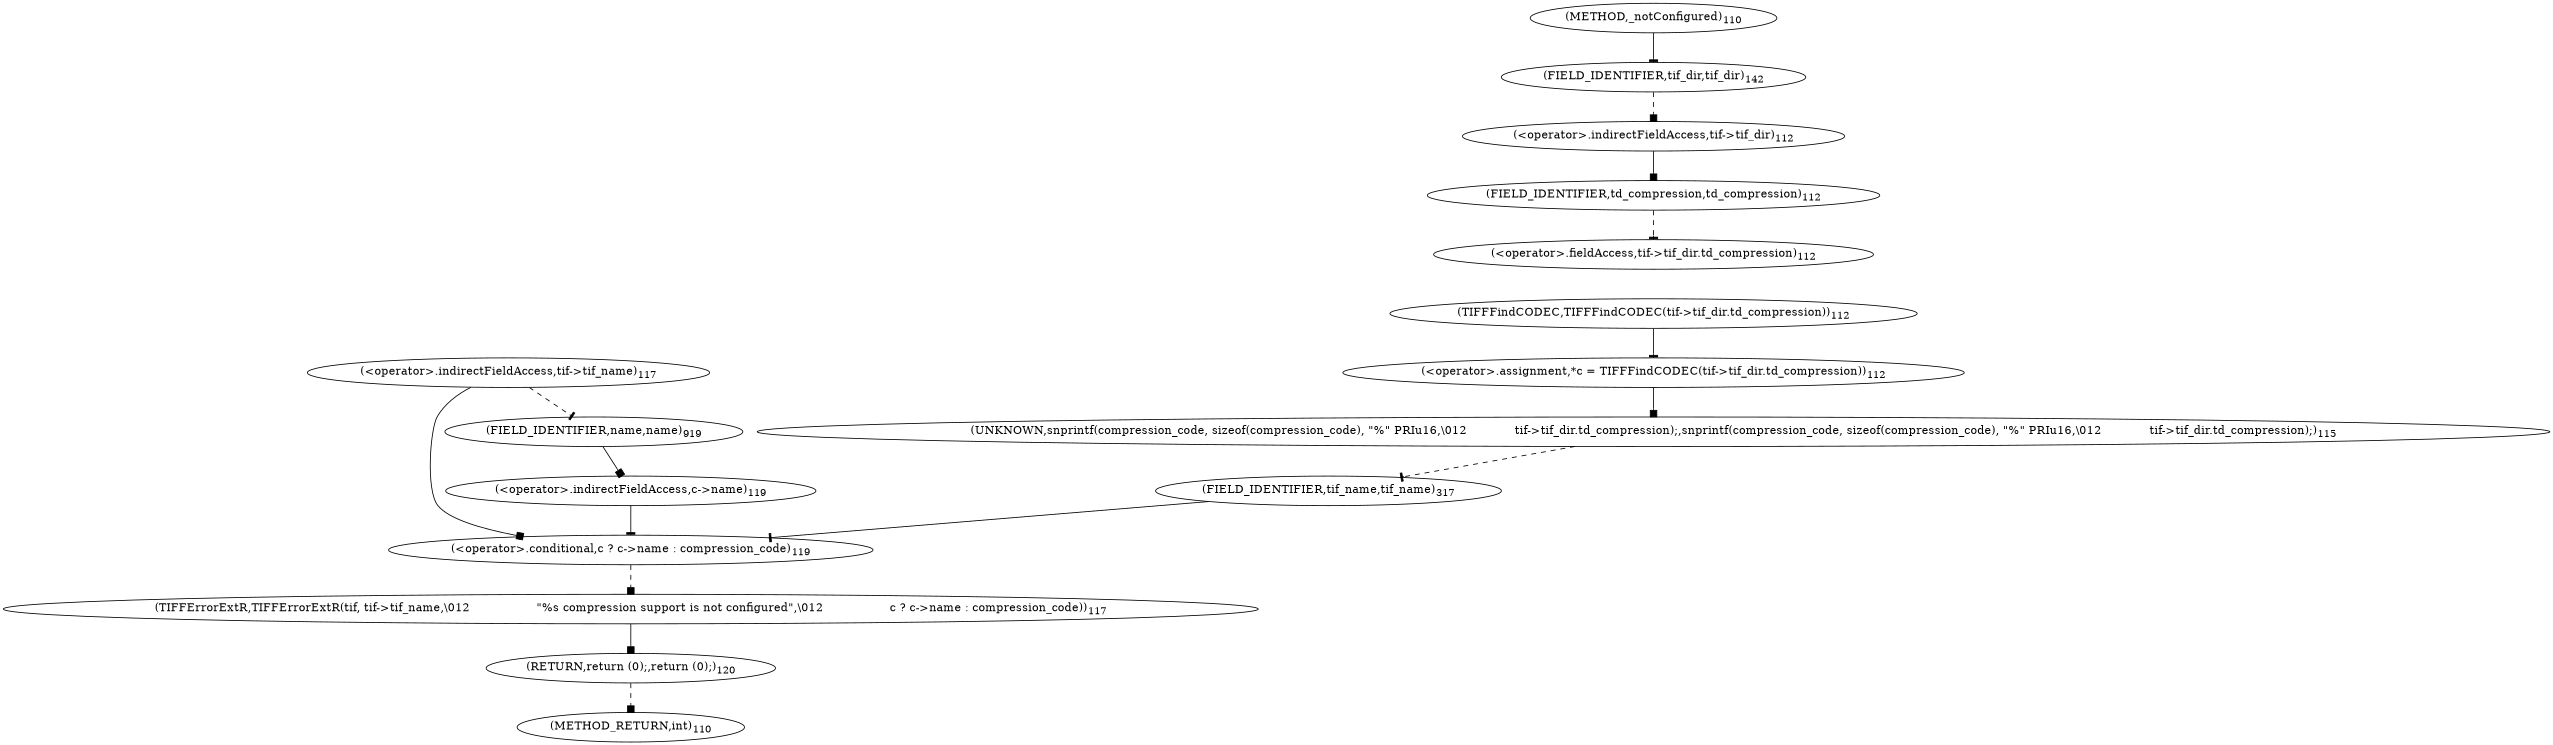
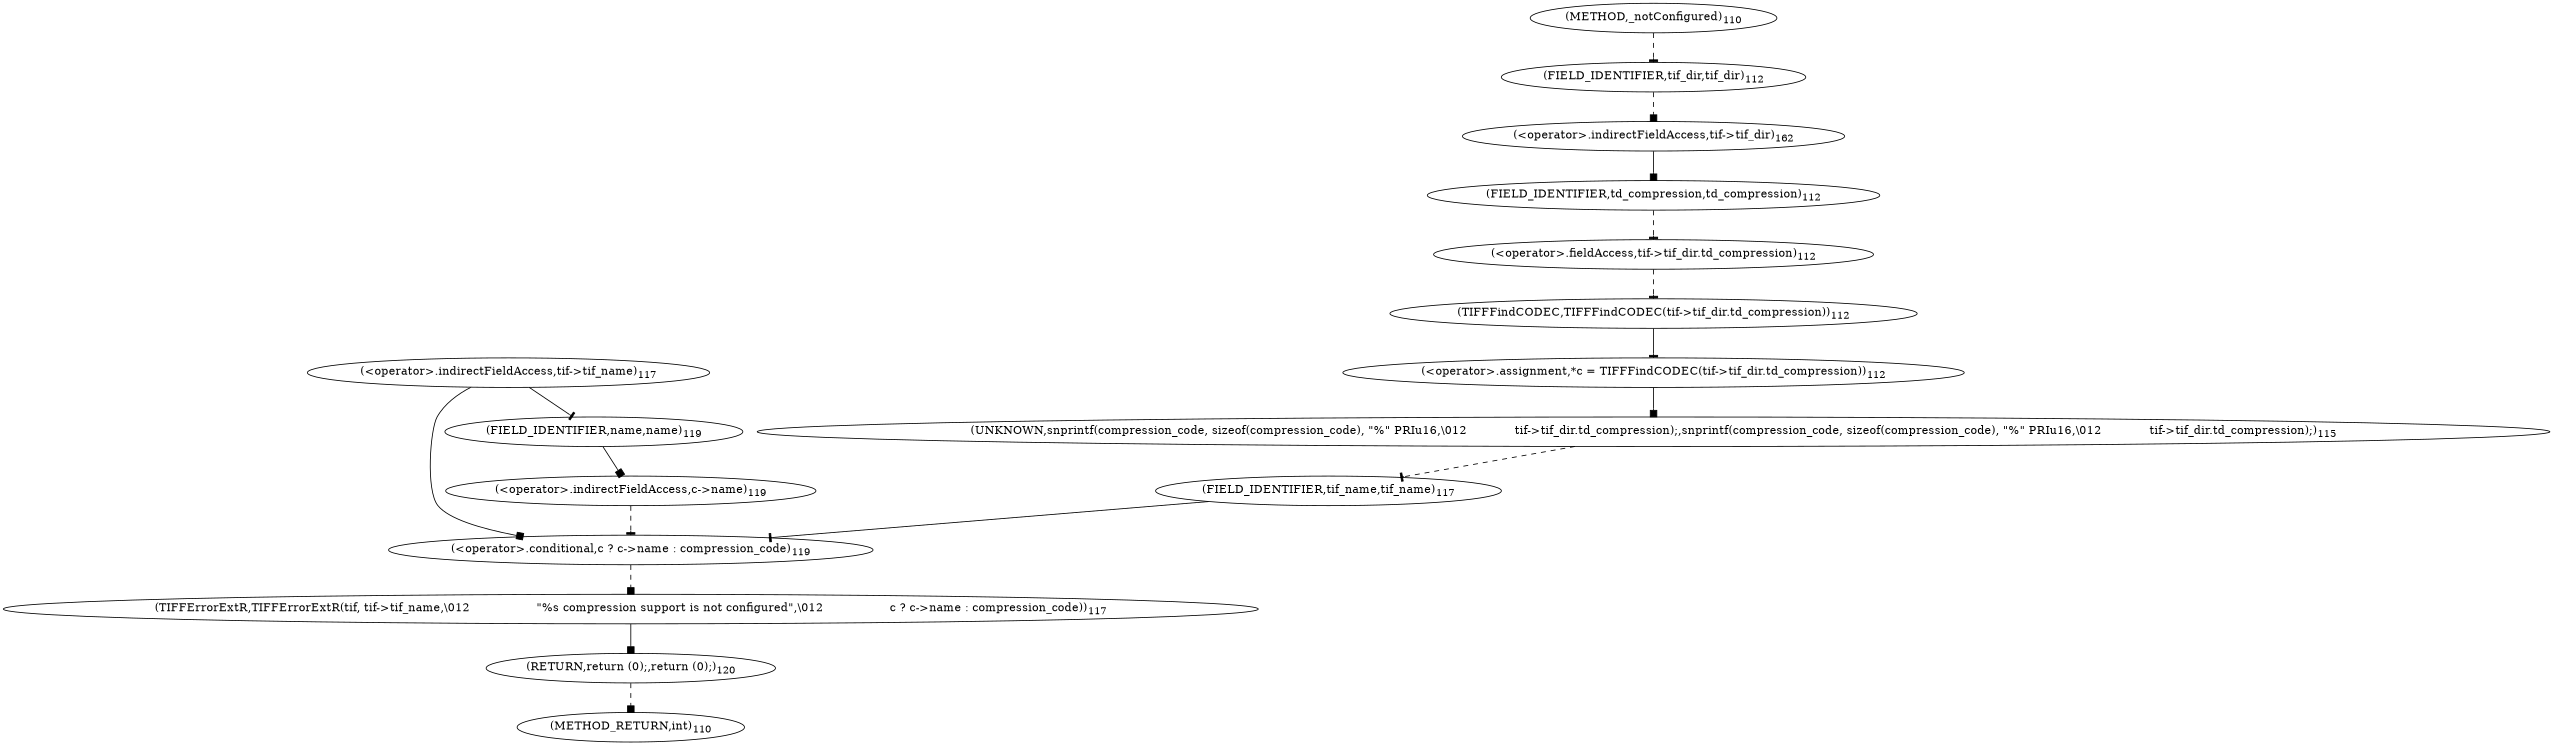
edge "(METHOD,_notConfigured)" -> "(FIELD_IDENTIFIER,tif_dir,tif_dir)": style solid -> dashed
node "(FIELD_IDENTIFIER,tif_dir,tif_dir)": text "142" -> "112"
node "(<operator>.indirectFieldAccess,tif->tif_dir)": text "112" -> "162"
edge "(<operator>.fieldAccess,tif->tif_dir.td_compression)" -> "(TIFFFindCODEC,TIFFFindCODEC(tif->tif_dir.td_compression))": added
edge "(<operator>.indirectFieldAccess,tif->tif_name)" -> "(FIELD_IDENTIFIER,name,name)": style dashed -> solid
node "(FIELD_IDENTIFIER,name,name)": text "919" -> "119"
node "(FIELD_IDENTIFIER,tif_name,tif_name)": text "317" -> "117"
edge "(<operator>.indirectFieldAccess,c->name)" -> "(<operator>.conditional,c ? c->name : compression_code)": style solid -> dashed
